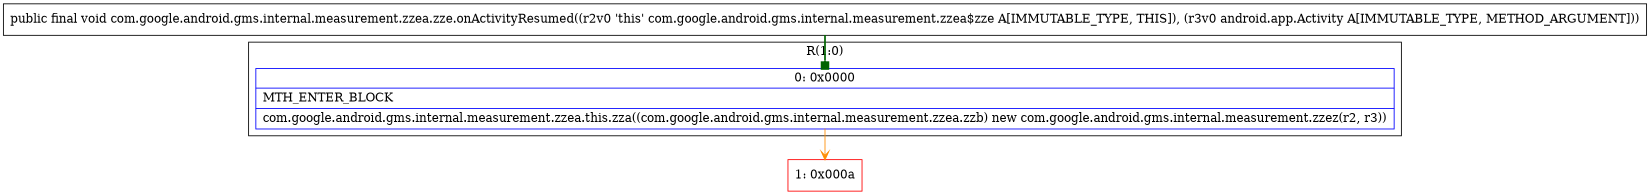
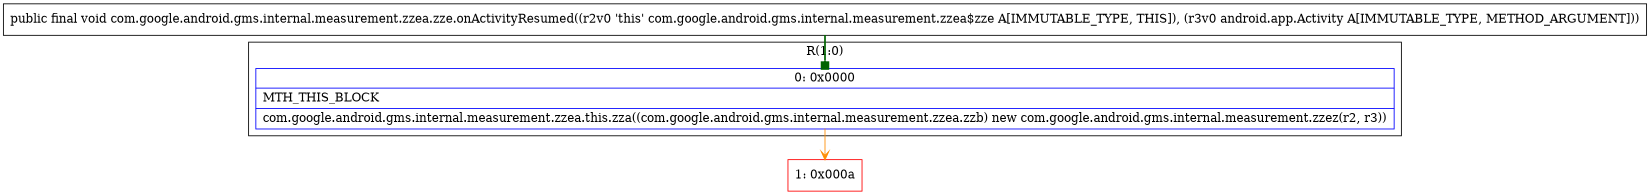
node "0: 0x0000": text "MTH_ENTER_BLOCK" -> "MTH_THIS_BLOCK"
